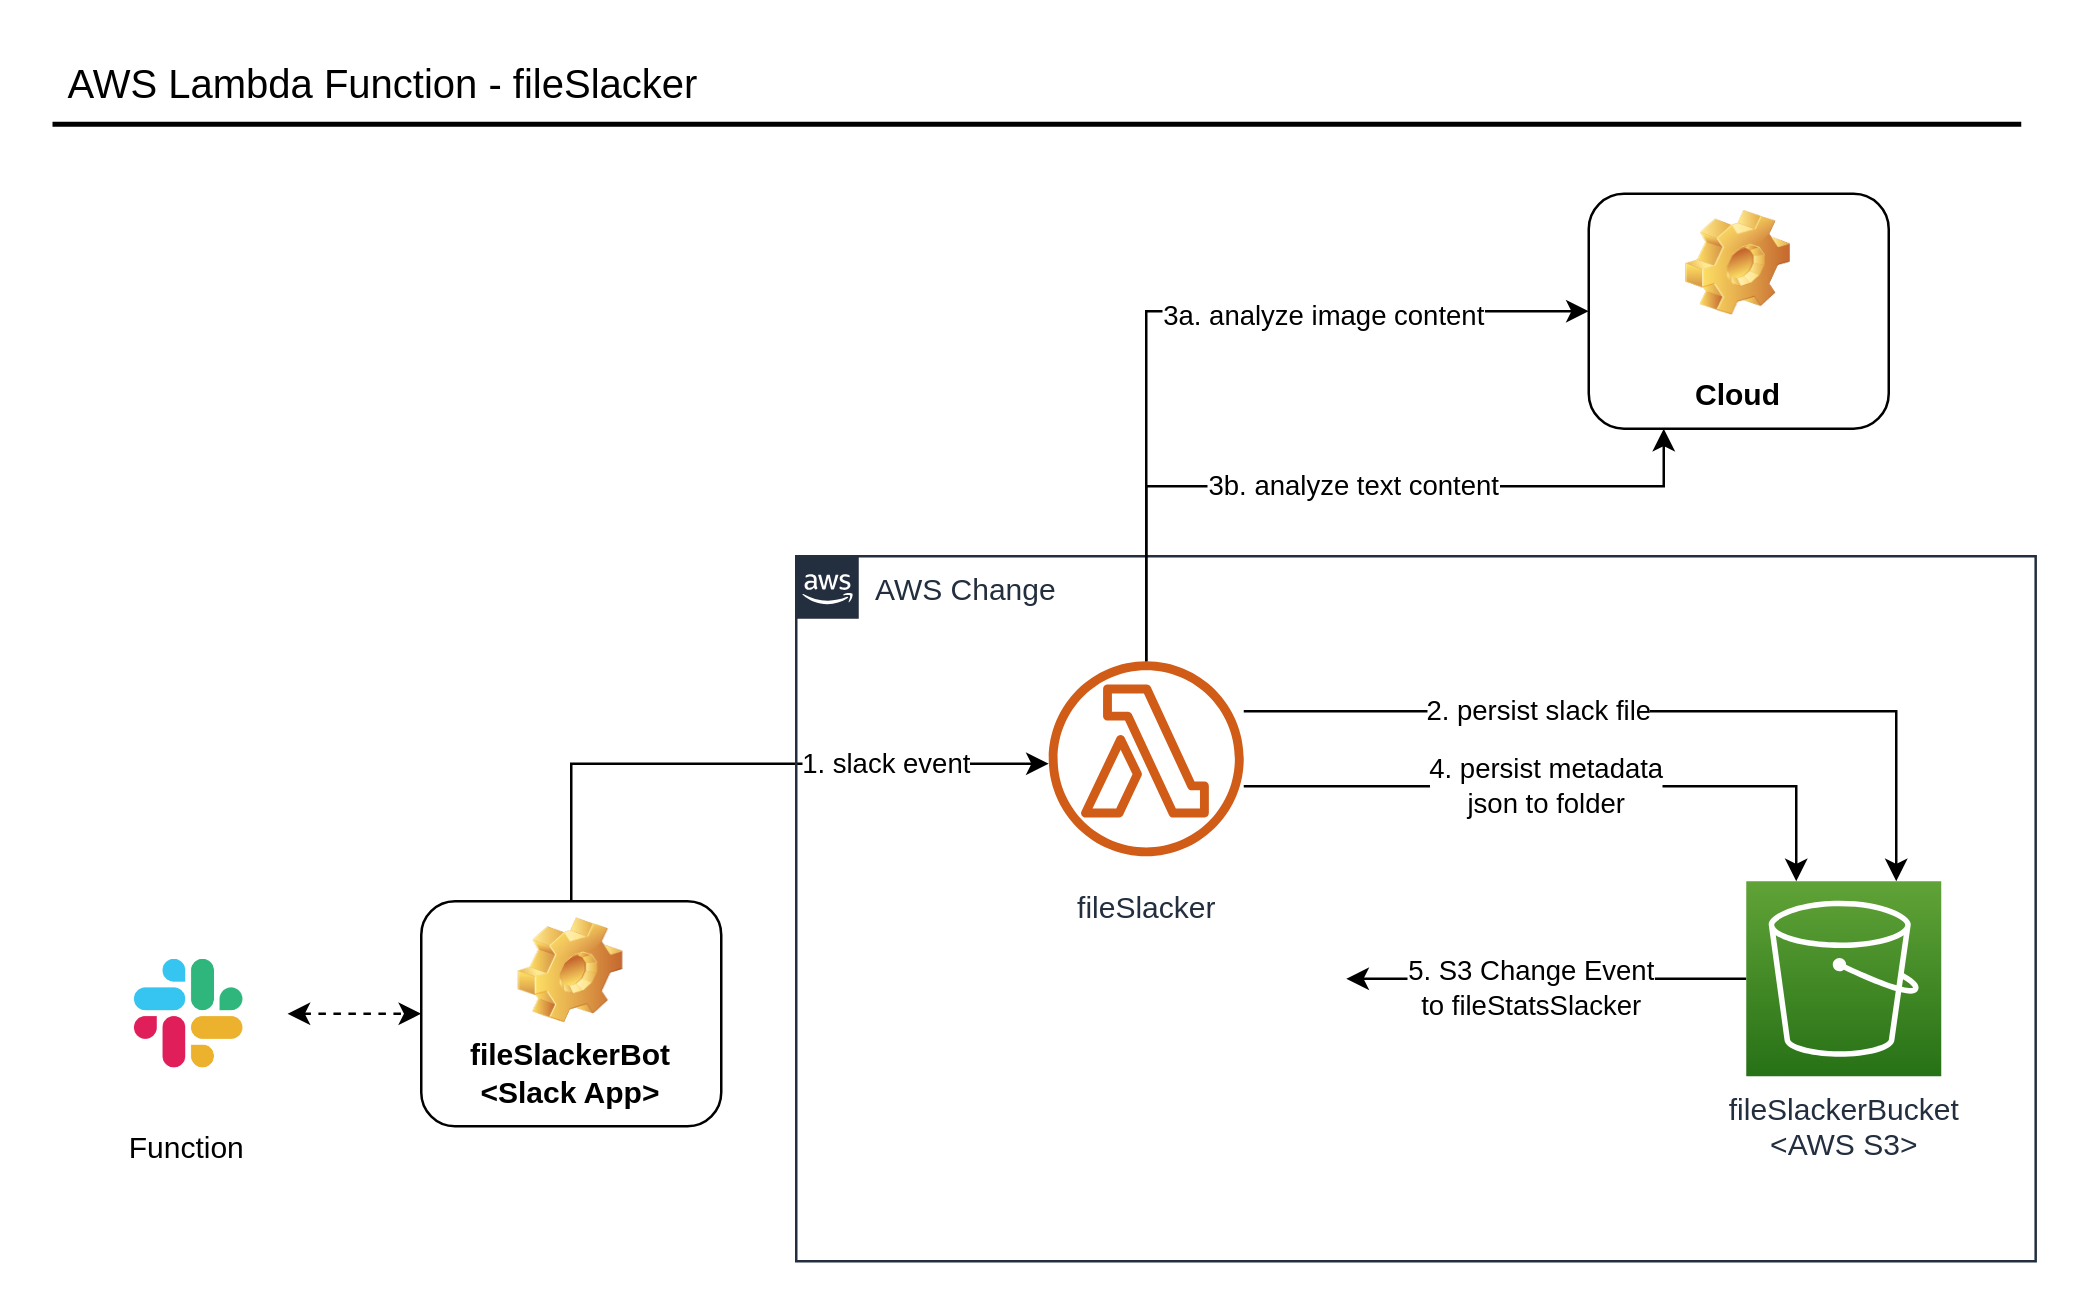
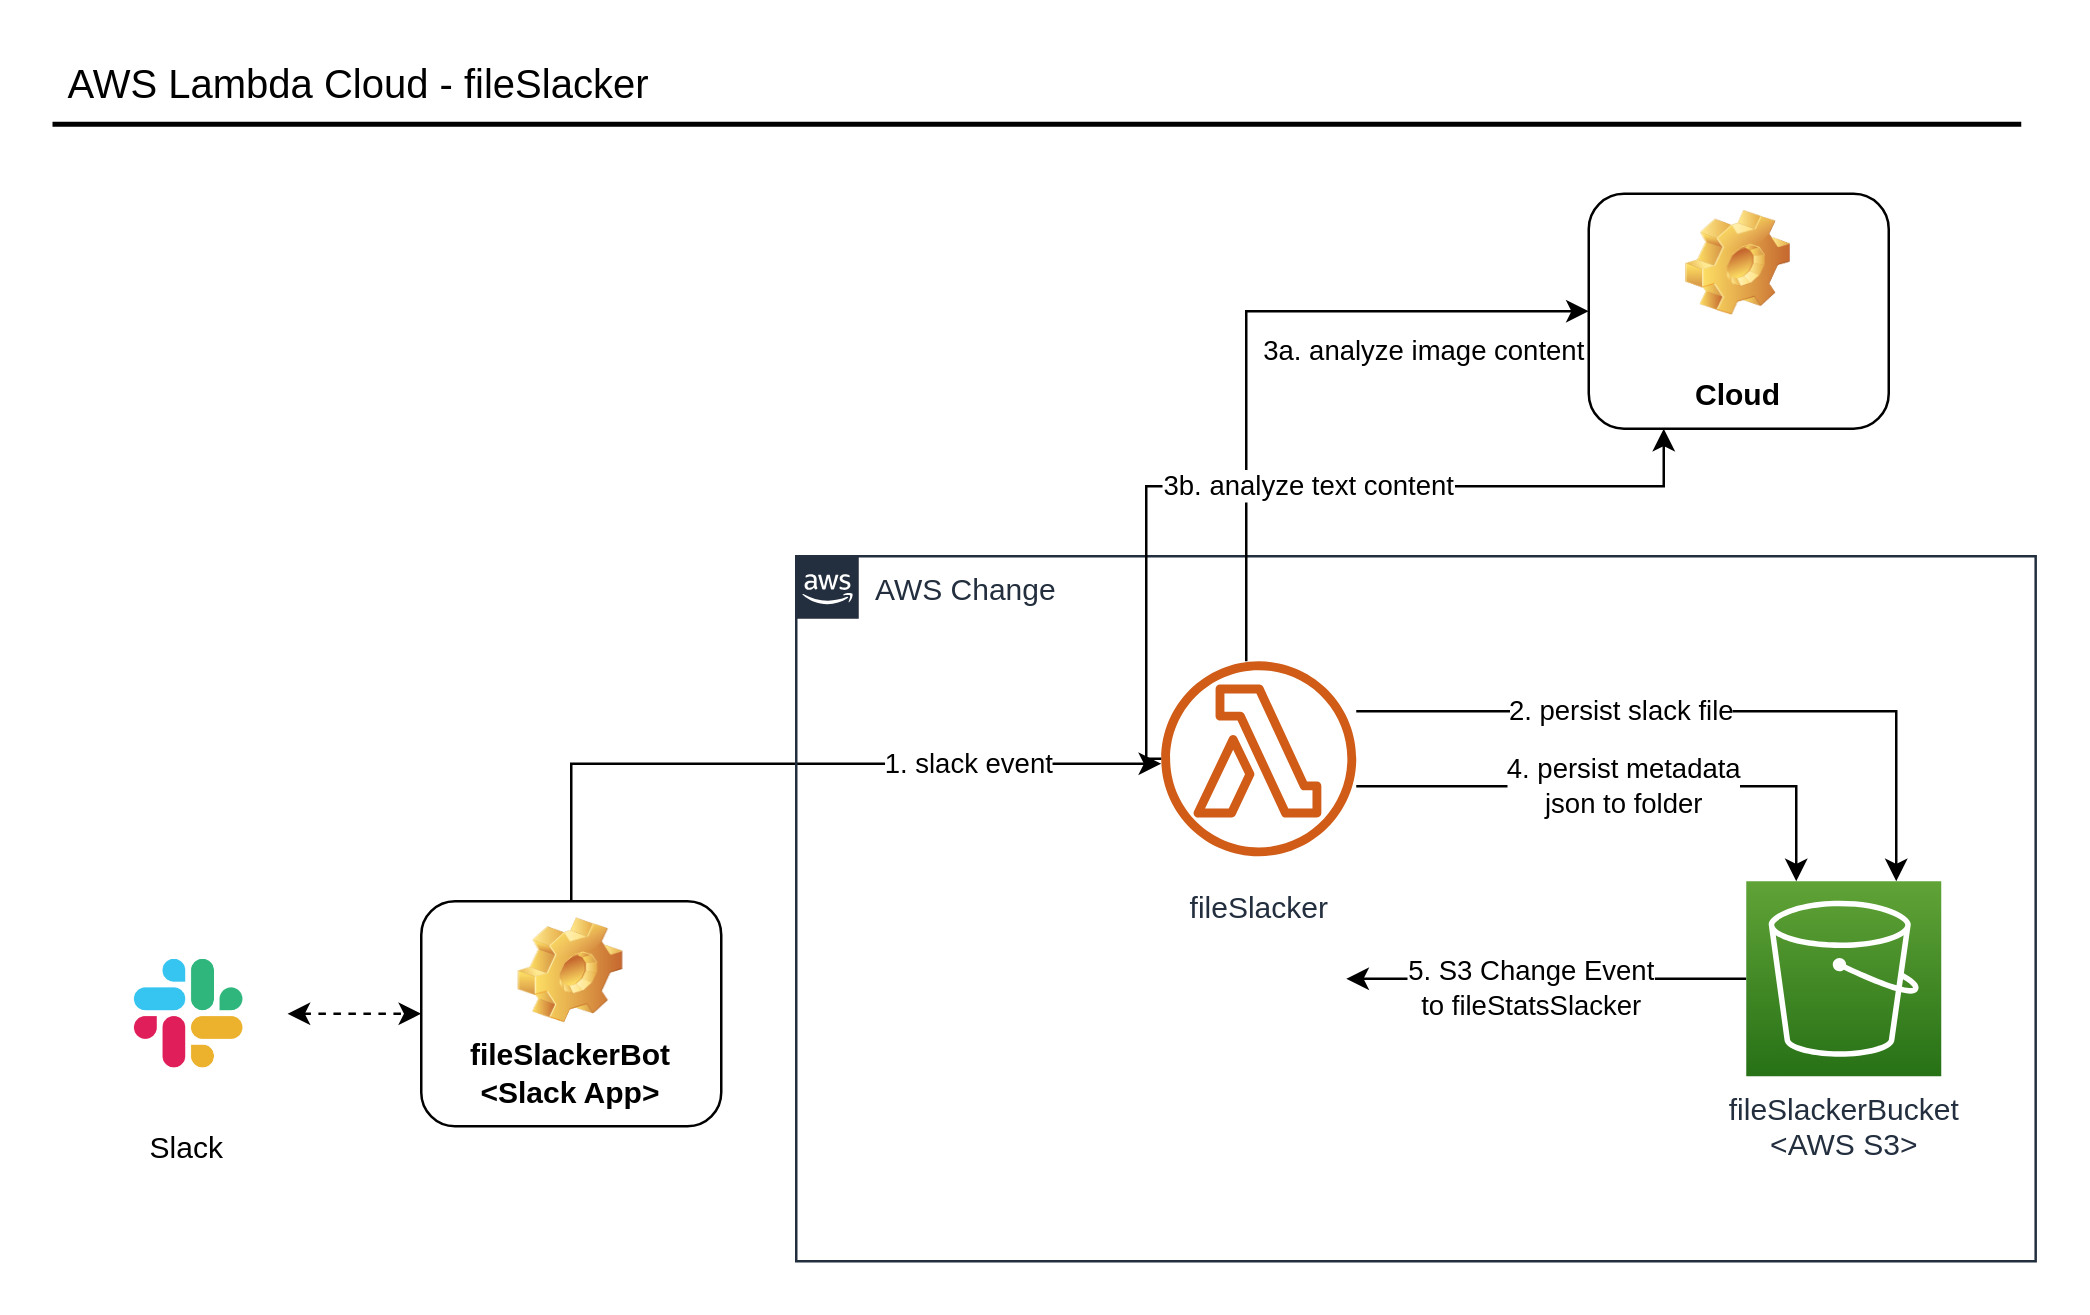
node "AWS Lambda Function - fileSlacker": label "AWS Lambda Function - fileSlacker" -> "AWS Lambda Cloud - fileSlacker"
node "fileSlacker": moved (1146, 759) -> (1259, 759)
node "Function": label "Function" -> "Slack"
